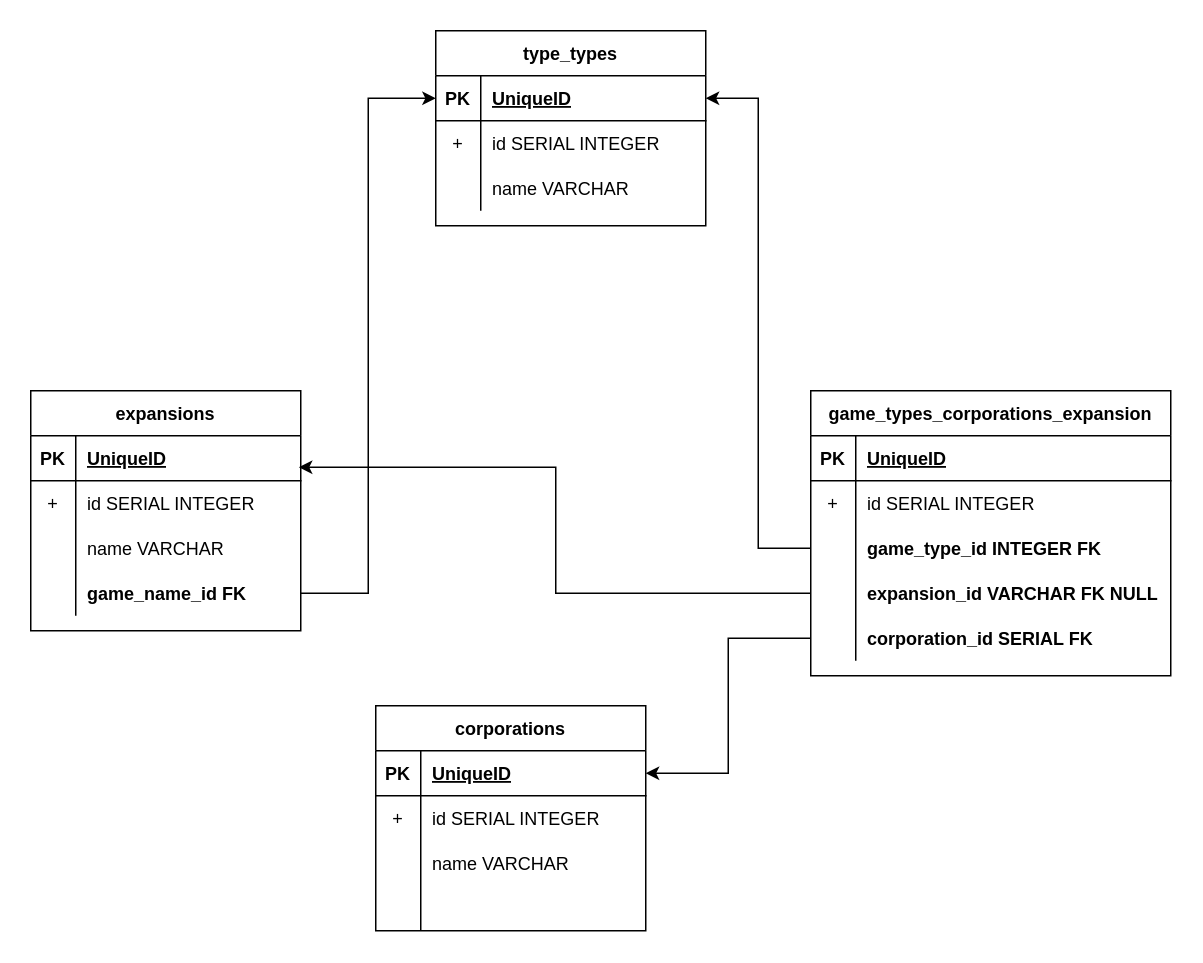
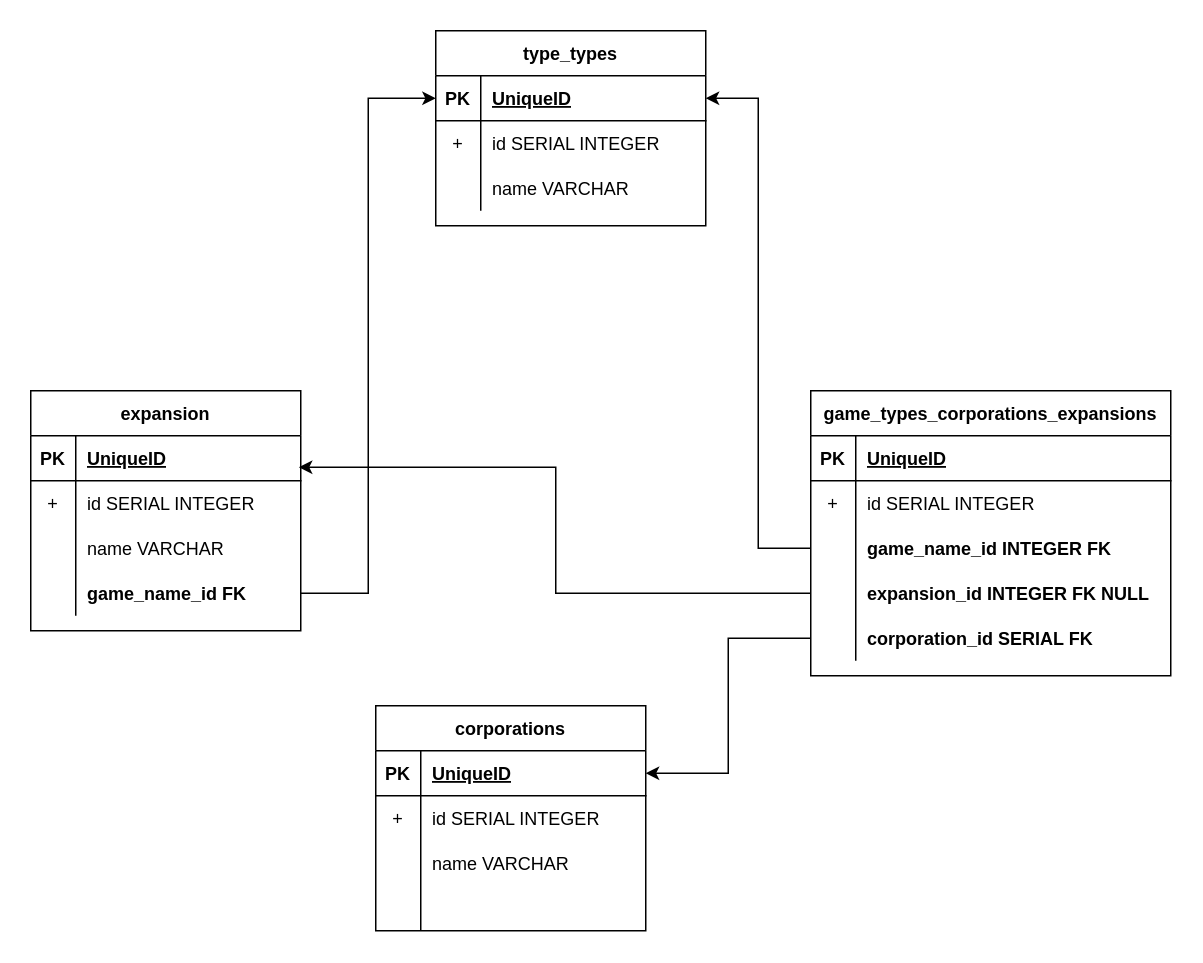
node "expansions": label "expansions" -> "expansion"
node "game_types_corporations_expansion": label "game_types_corporations_expansion" -> "game_types_corporations_expansions"
node "game_type_id INTEGER FK": label "game_type_id INTEGER FK" -> "game_name_id INTEGER FK"
node "expansion_id VARCHAR FK NULL": label "expansion_id VARCHAR FK NULL" -> "expansion_id INTEGER FK NULL"
